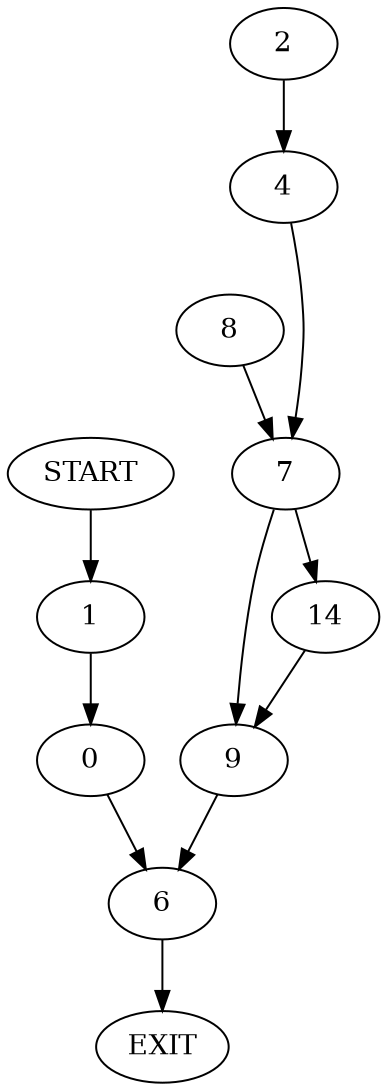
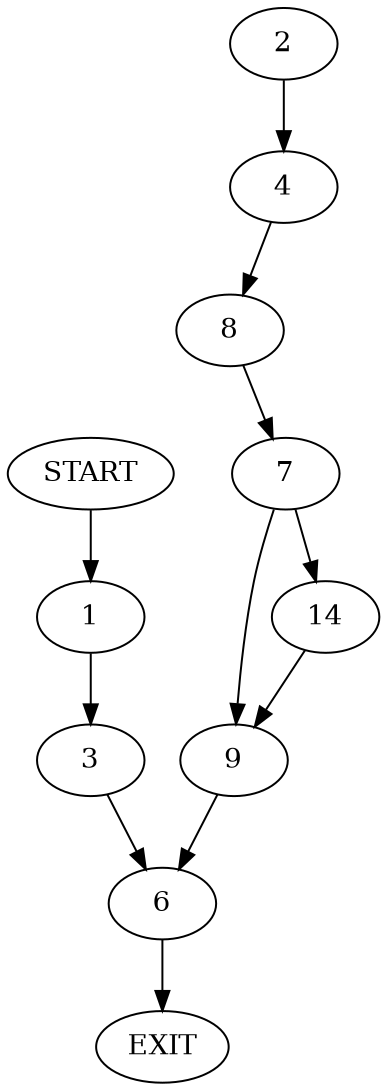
edge "4" -> "7": now "4" -> "8"
node "0": label "0" -> "3"
